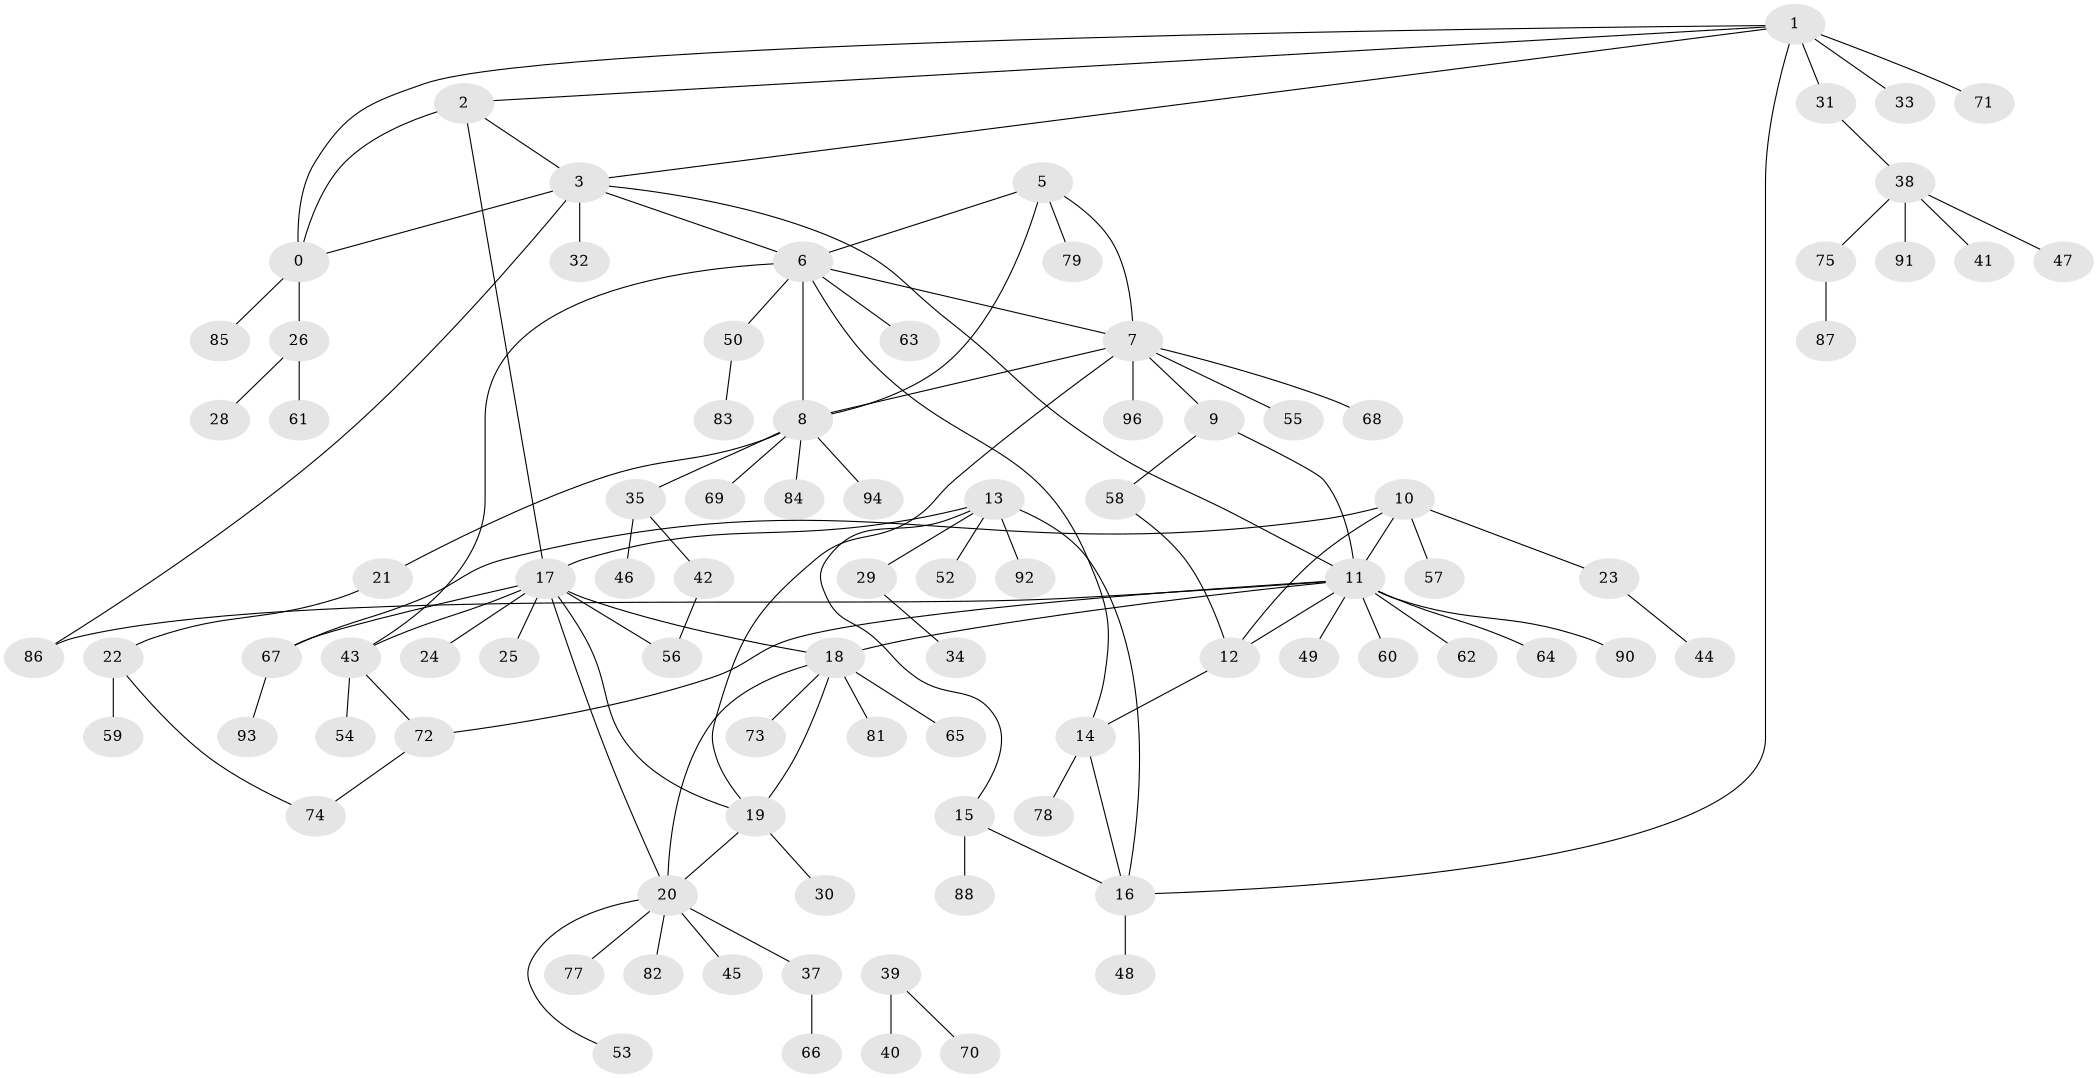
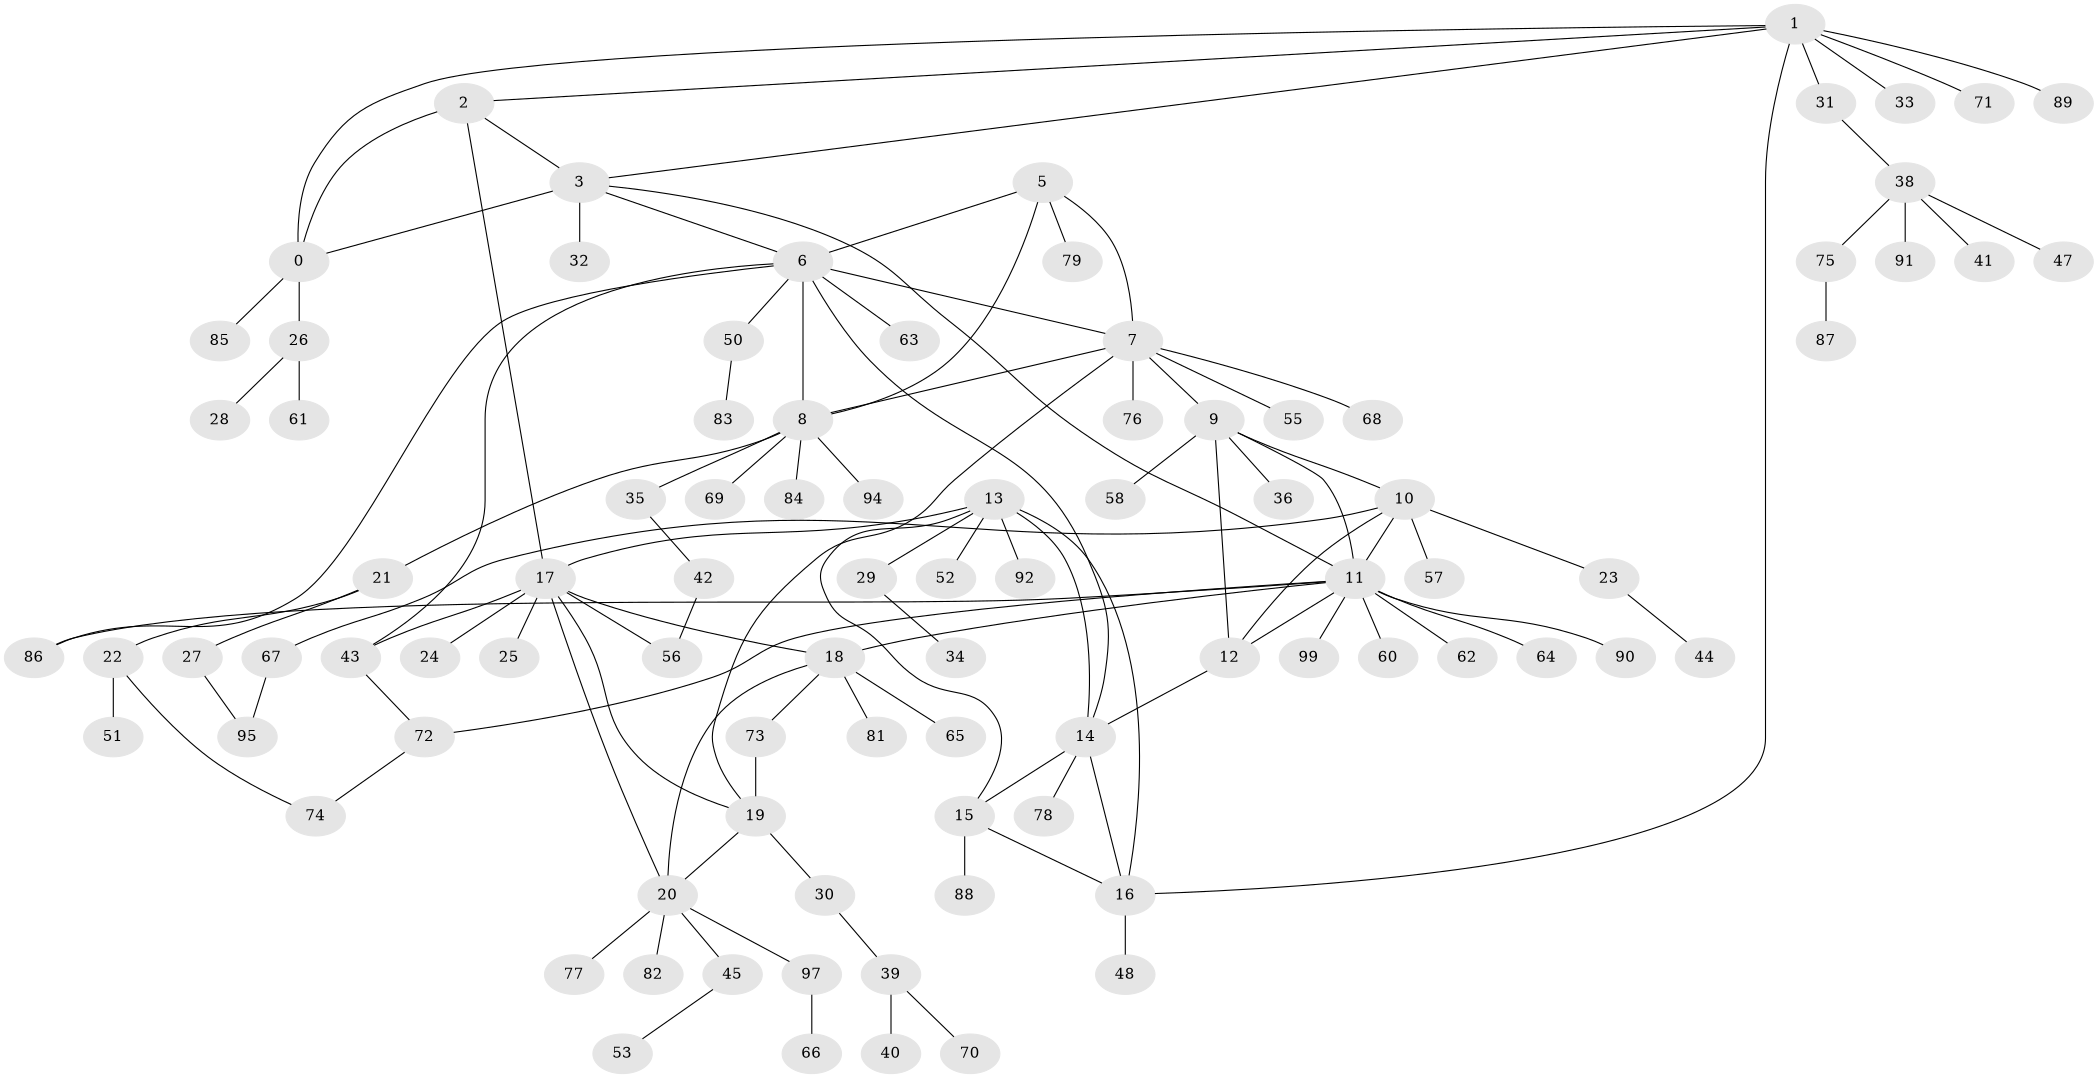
node "89": added
node "96": label "96" -> "76"
edge "3" -- "86": now "6" -- "86"
edge "9" -- "10": added
node "36": added
edge "58" -- "12": now "9" -- "12"
node "46": removed
edge "13" -- "14": added
edge "17" -- "67": removed
node "27": added
node "49": label "49" -> "99"
node "59": label "59" -> "51"
node "93": label "93" -> "95"
node "54": removed
edge "18" -- "19": now "73" -- "19"
edge "14" -- "15": added
edge "30" -- "39": added
edge "20" -- "53": now "45" -- "53"
node "37": label "37" -> "97"
